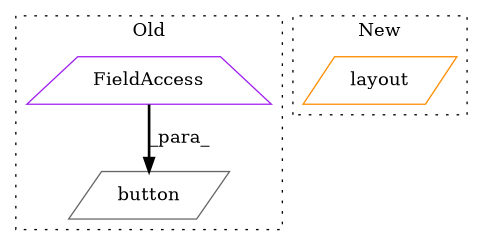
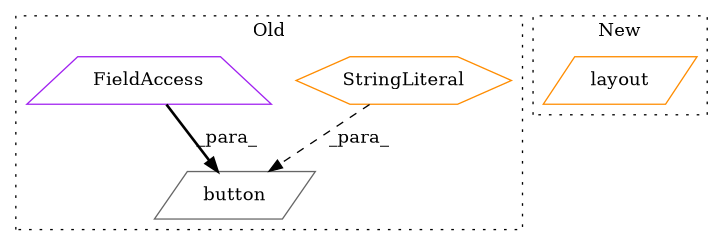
node "StringLiteral": added
